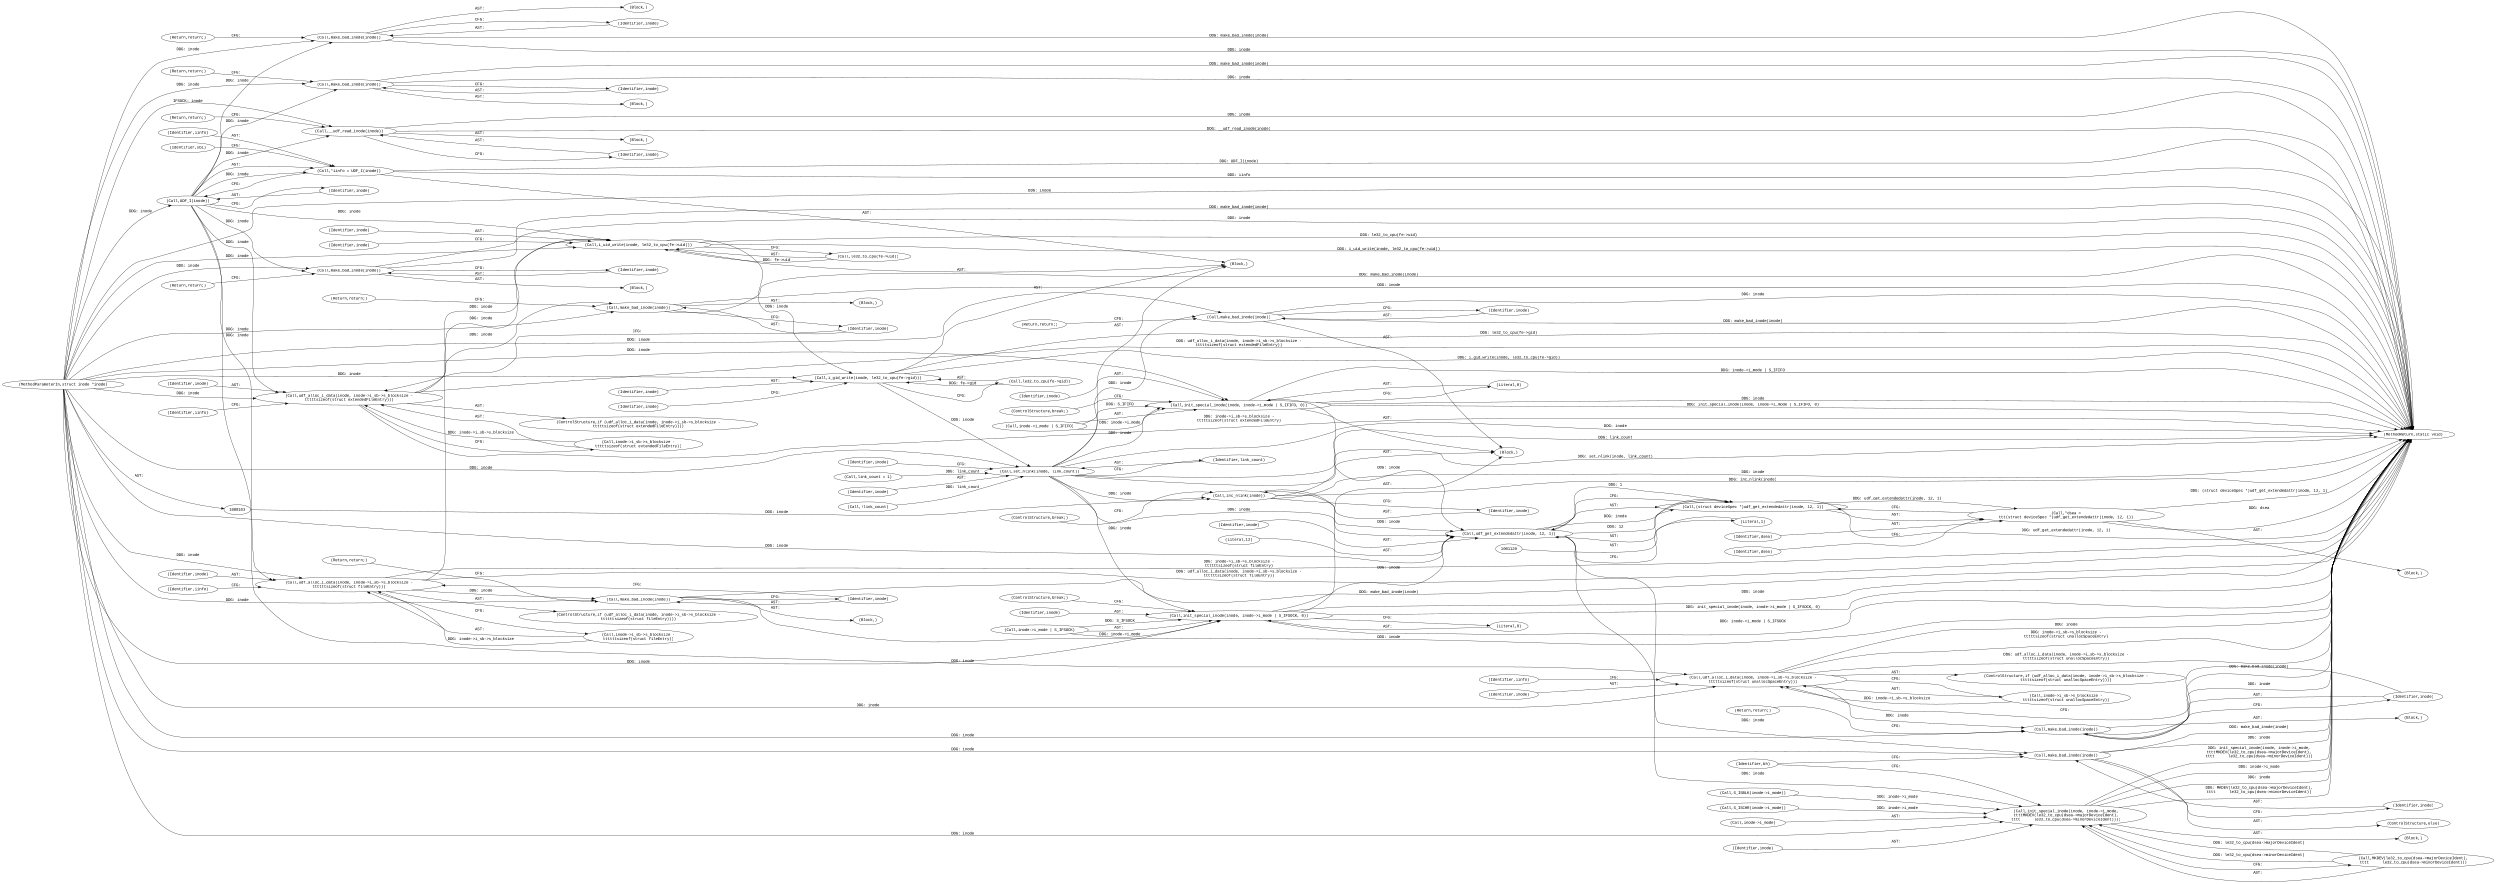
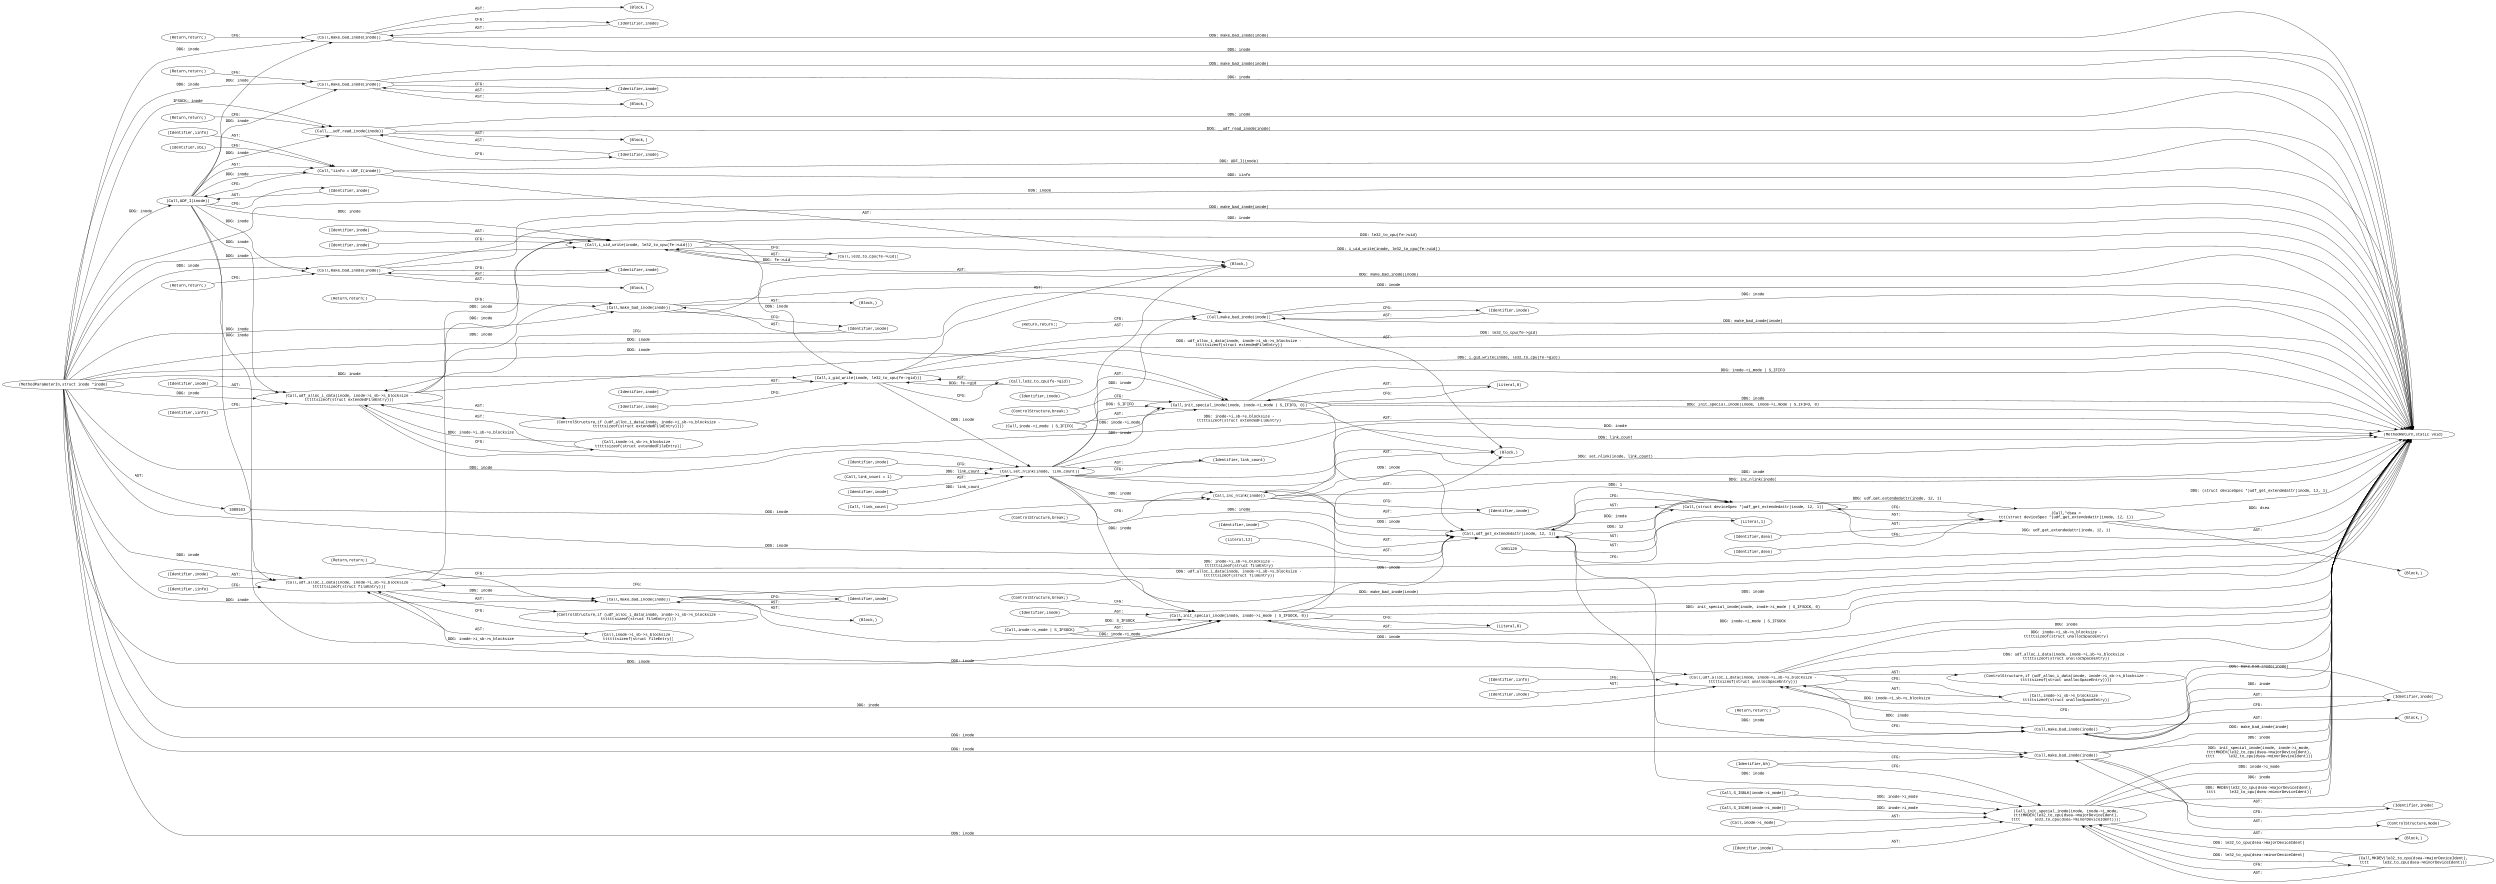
node "(ControlStructure,else)": label "(ControlStructure,else)" -> "(ControlStructure,mode)"
